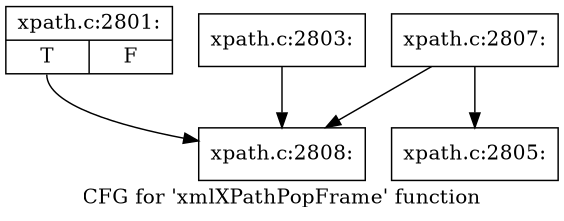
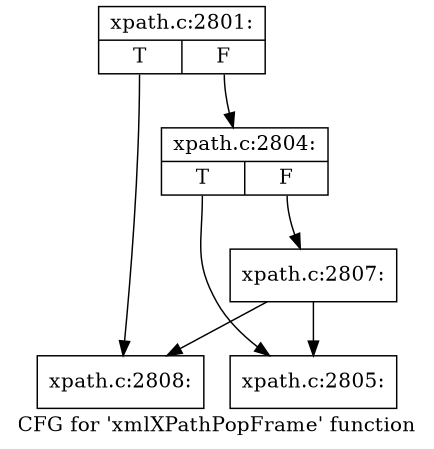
node "xpath.c:2803:": removed
node "xpath.c:2804:": added
